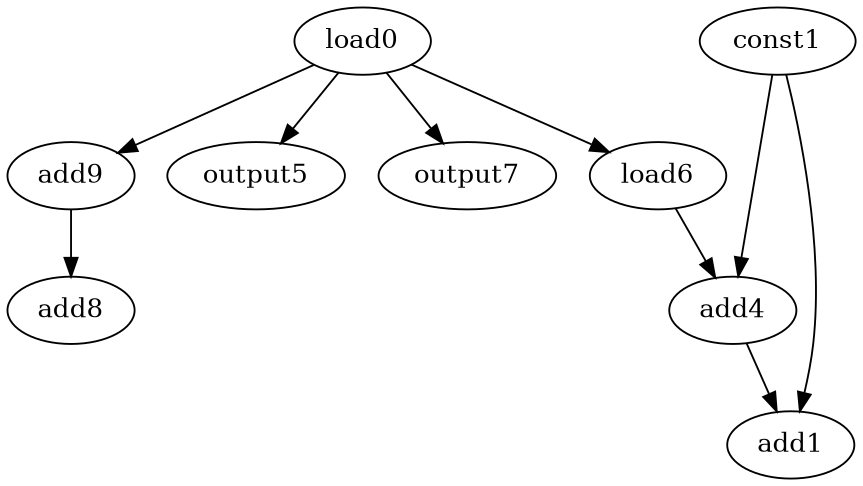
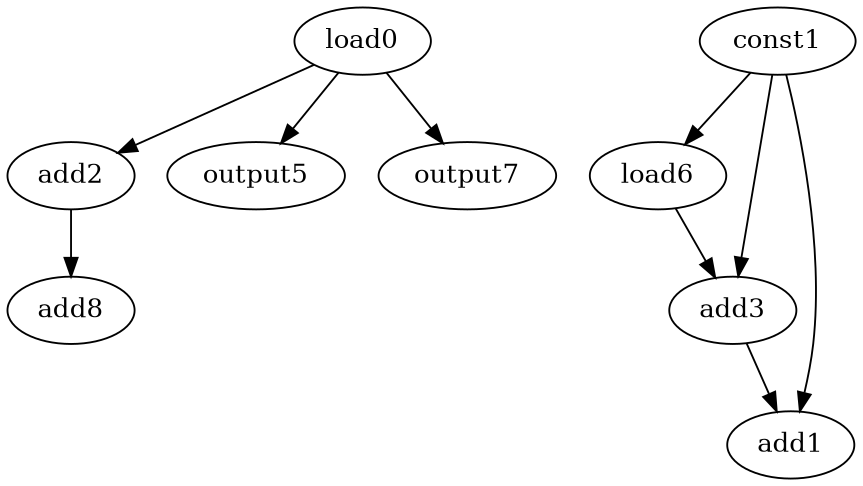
edge "load0" -> "load6": now "const1" -> "load6"
node "add9": label "add9" -> "add2"
node "add4": label "add4" -> "add3"
